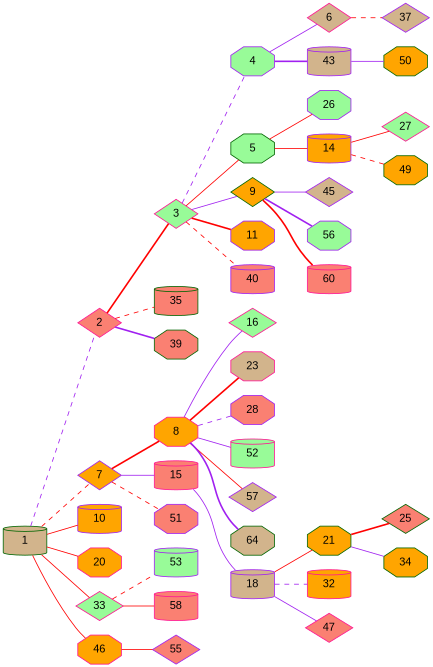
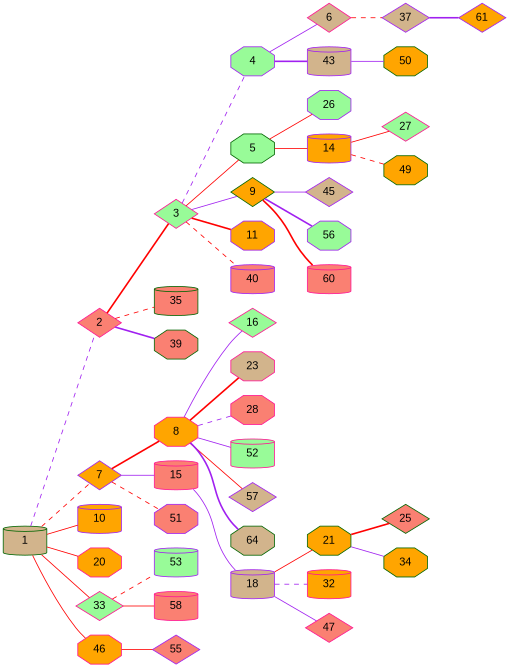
node "61": added
node "28": color purple -> deeppink
